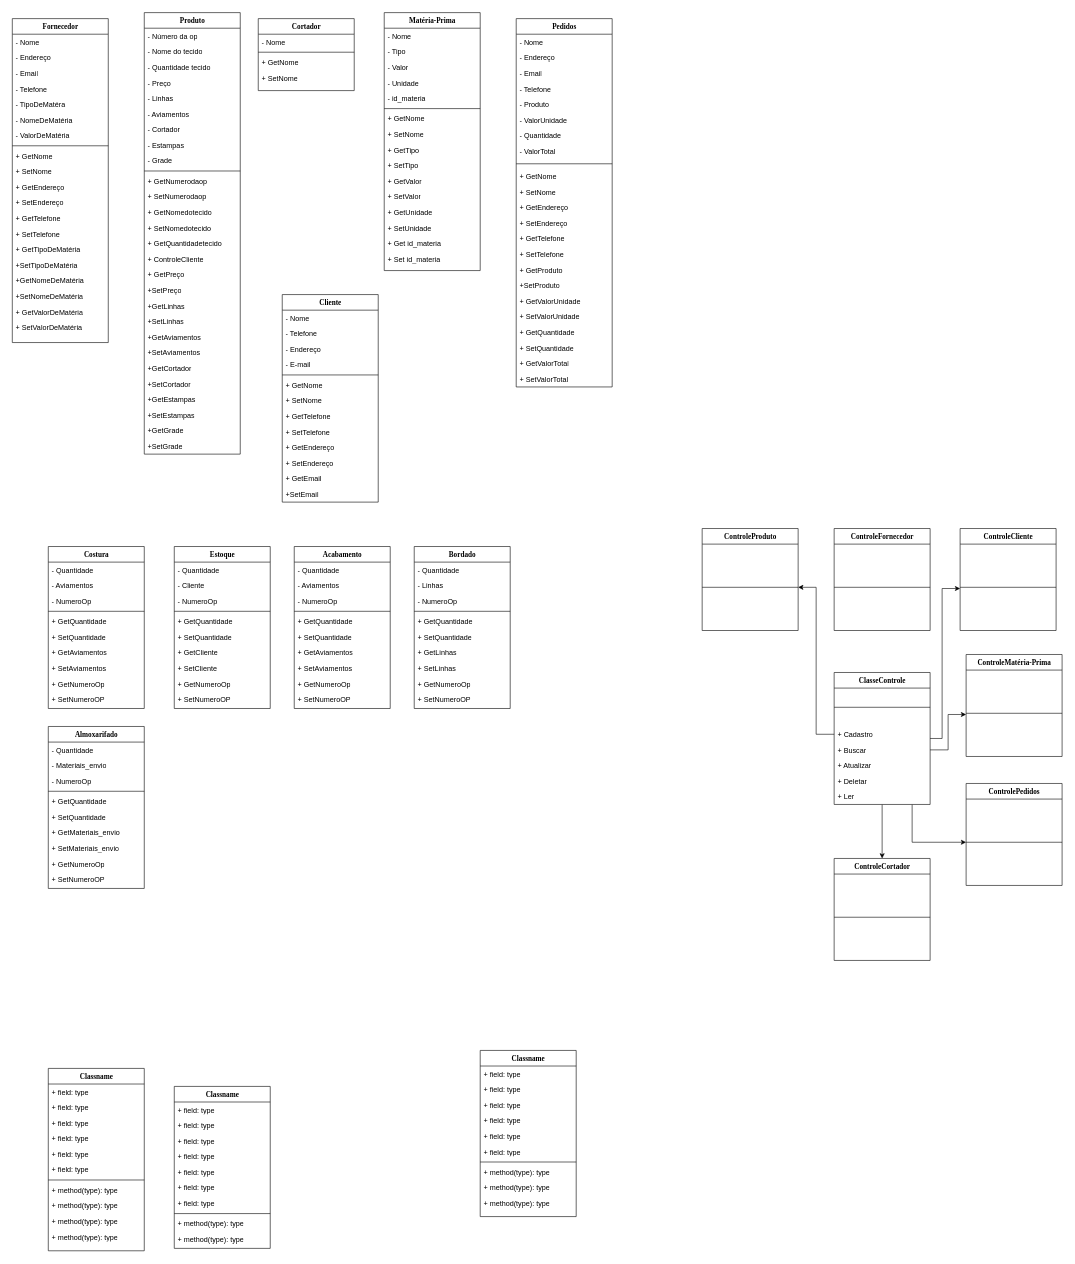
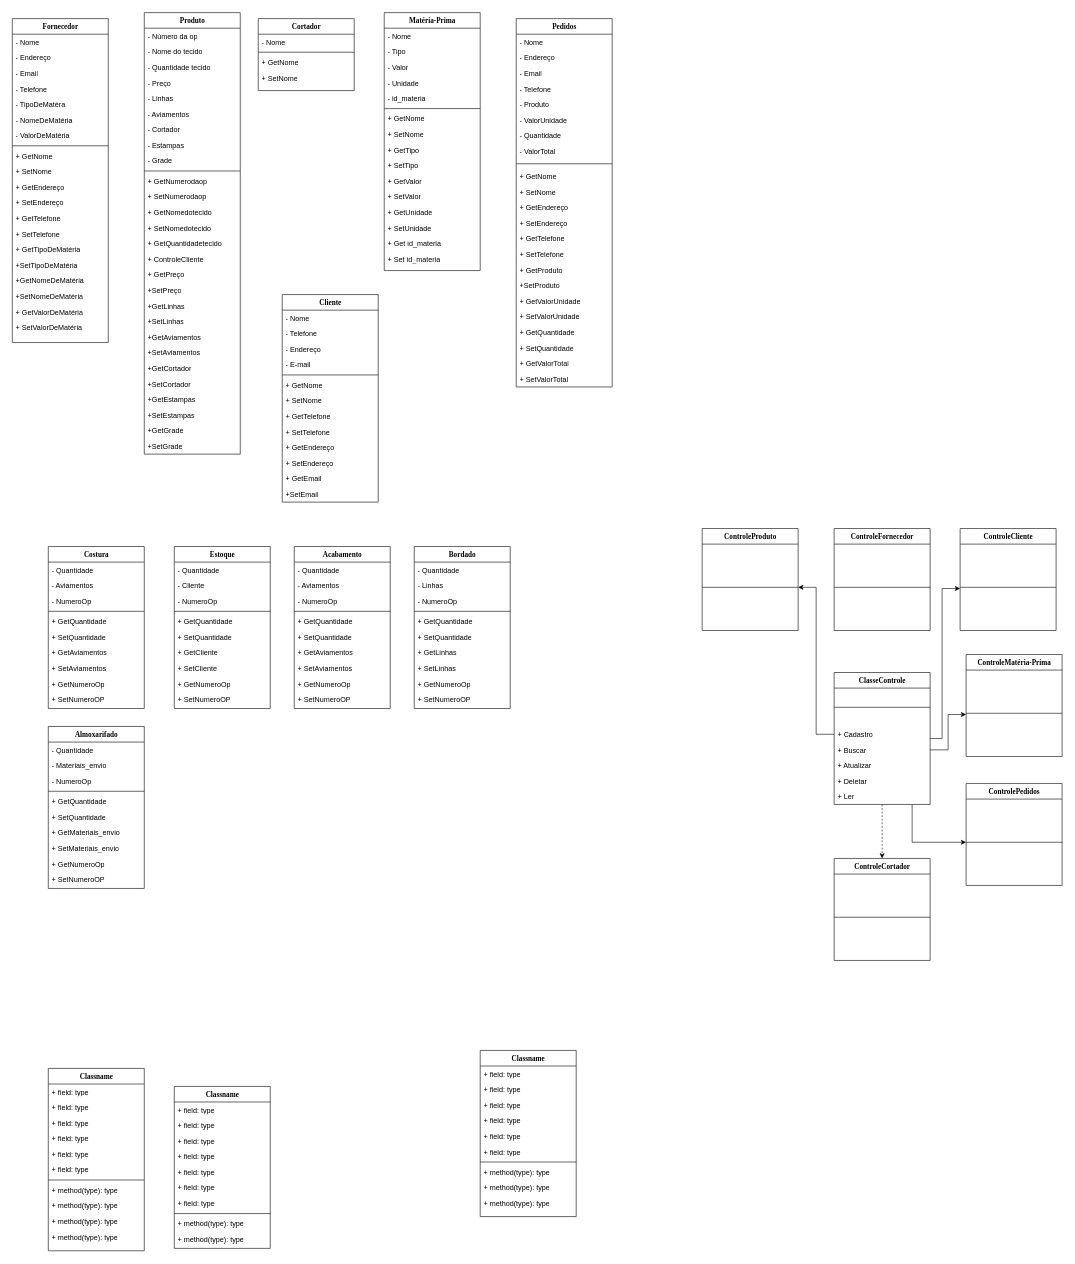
edge "ClasseControle" -> "ControleCortador": style solid -> dashed
